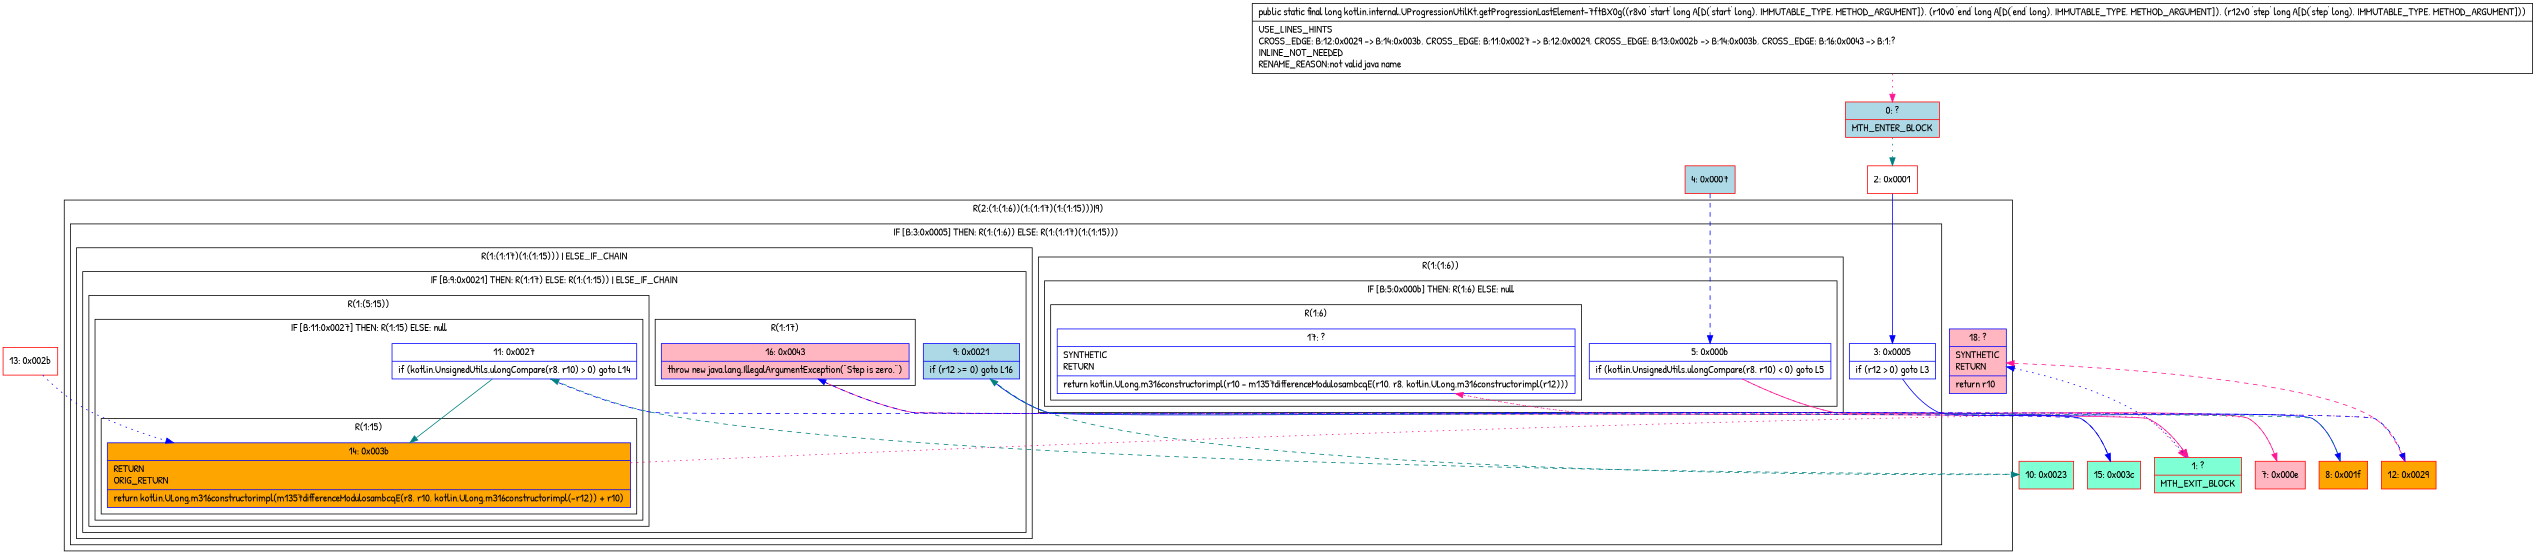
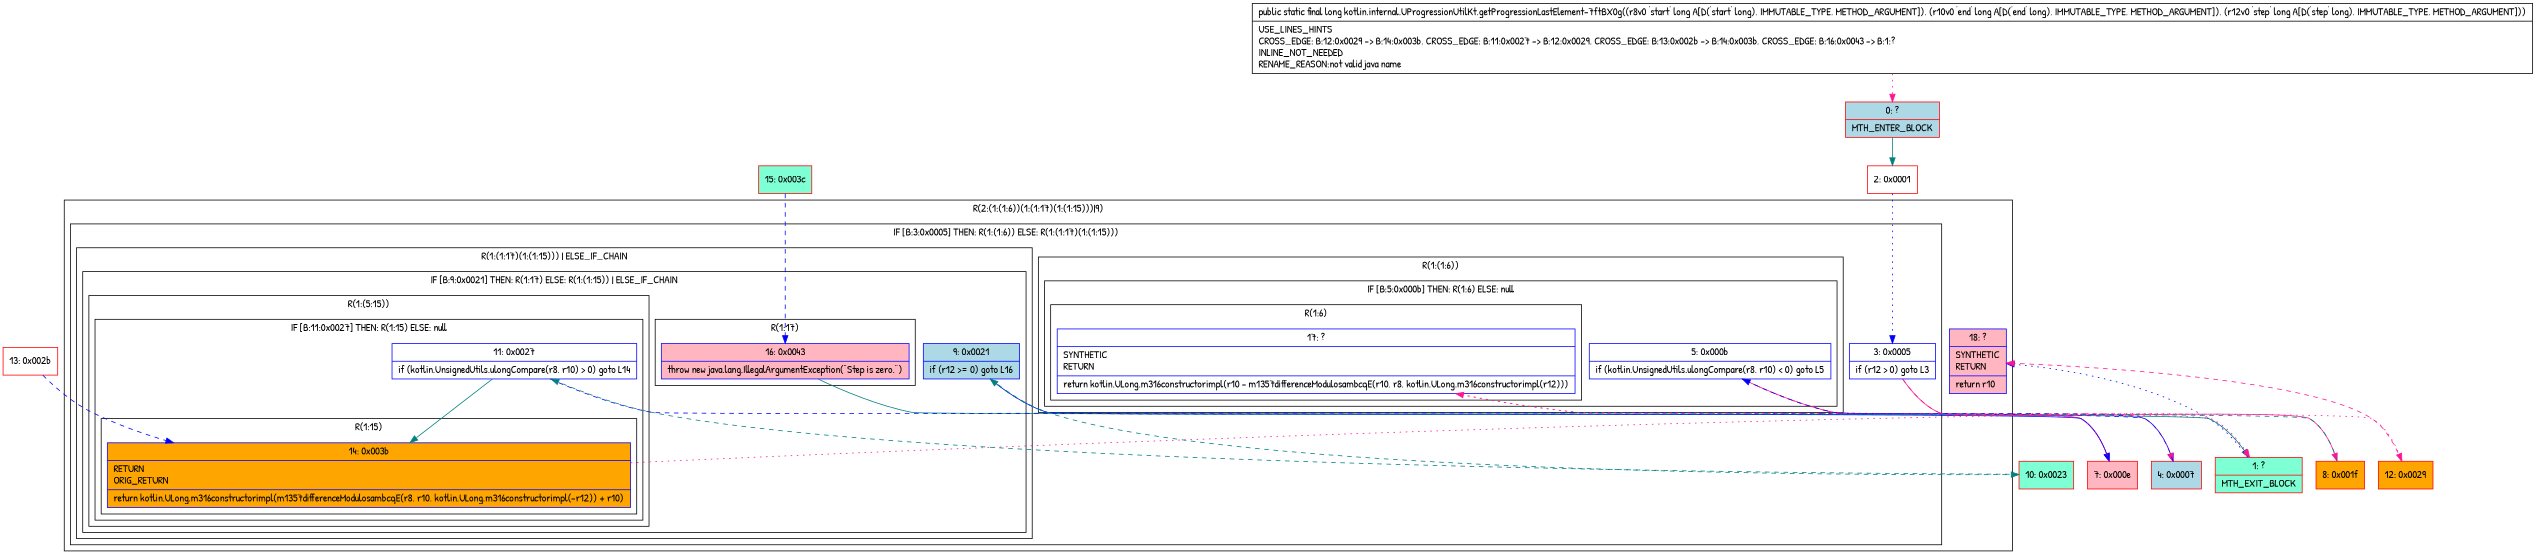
edge "0: ?" -> "2: 0x0001": style dotted -> solid
edge "2: 0x0001" -> "3: 0x0005": style solid -> dotted
edge "11: 0x0027" -> "12: 0x0029": now "11: 0x0027" -> "4: 0x0007"
edge "9: 0x0021" -> "15: 0x003c": now "9: 0x0021" -> "7: 0x000e"
edge "16: 0x0043" -> "1: ?": color deeppink -> teal
edge "3: 0x0005" -> "4: 0x0007": added
edge "3: 0x0005" -> "8: 0x001f": color blue -> deeppink
edge "13: 0x002b" -> "14: 0x003b": style dotted -> dashed
